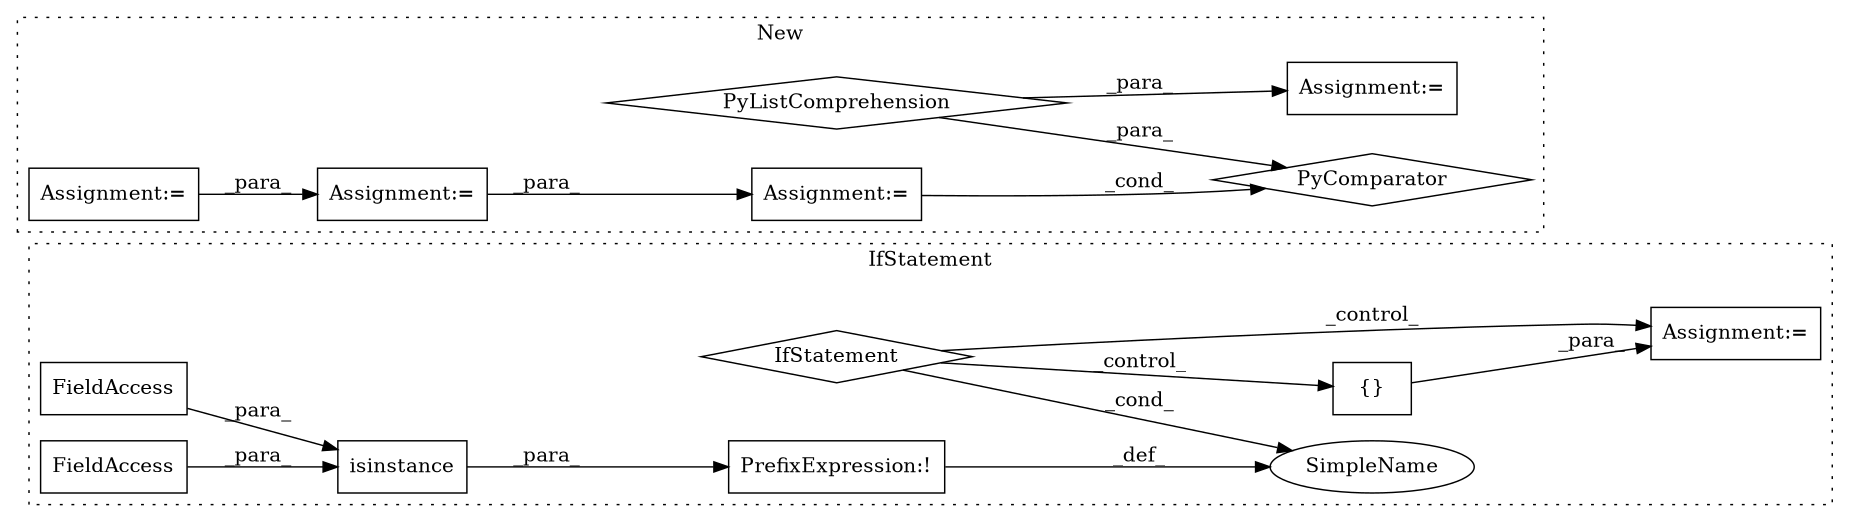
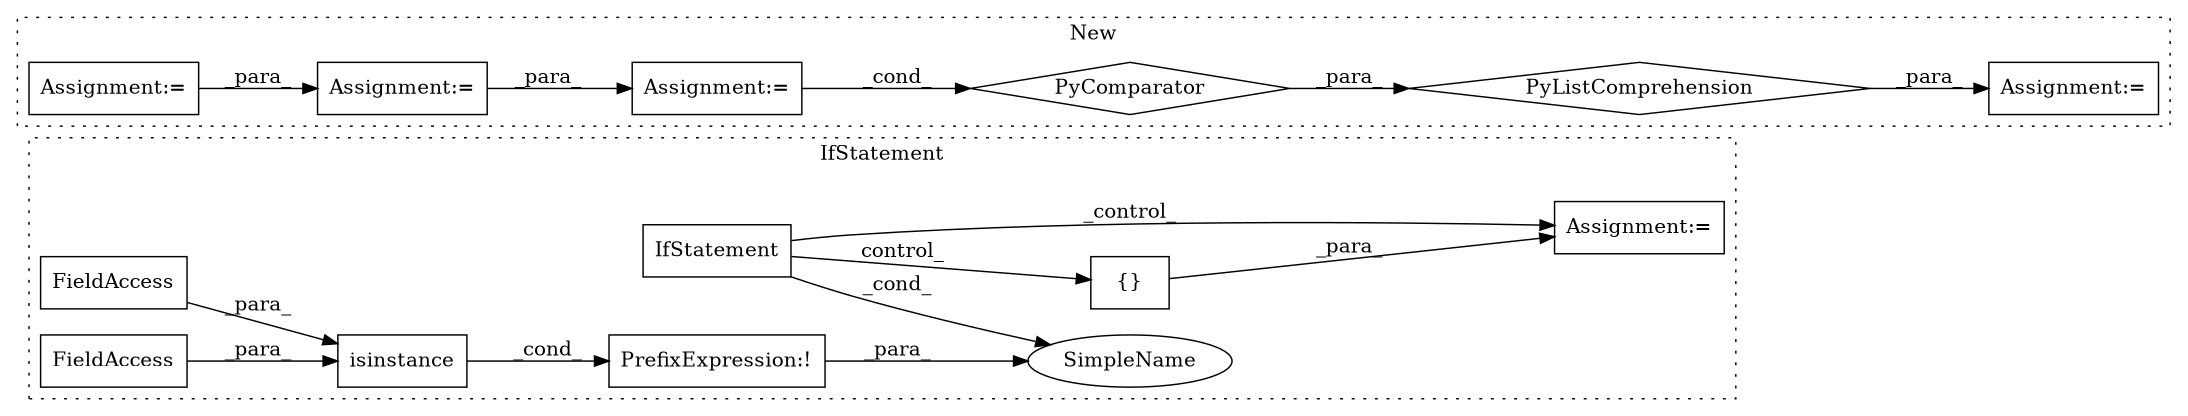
edge "PyListComprehension" -> "PyComparator": reversed
node "IfStatement": shape diamond -> box
edge "isinstance" -> "PrefixExpression:!": label "_para_" -> "_cond_"
edge "PrefixExpression:!" -> "SimpleName": label "_def_" -> "_para_"
